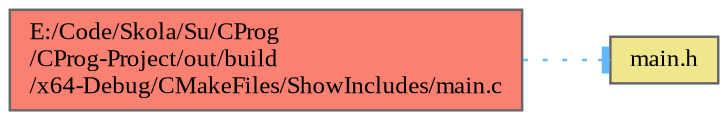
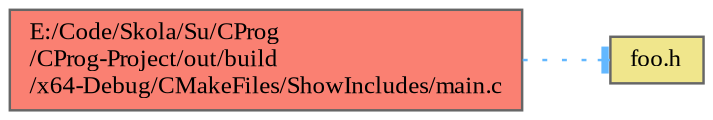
node "main.h": label "main.h" -> "foo.h"
